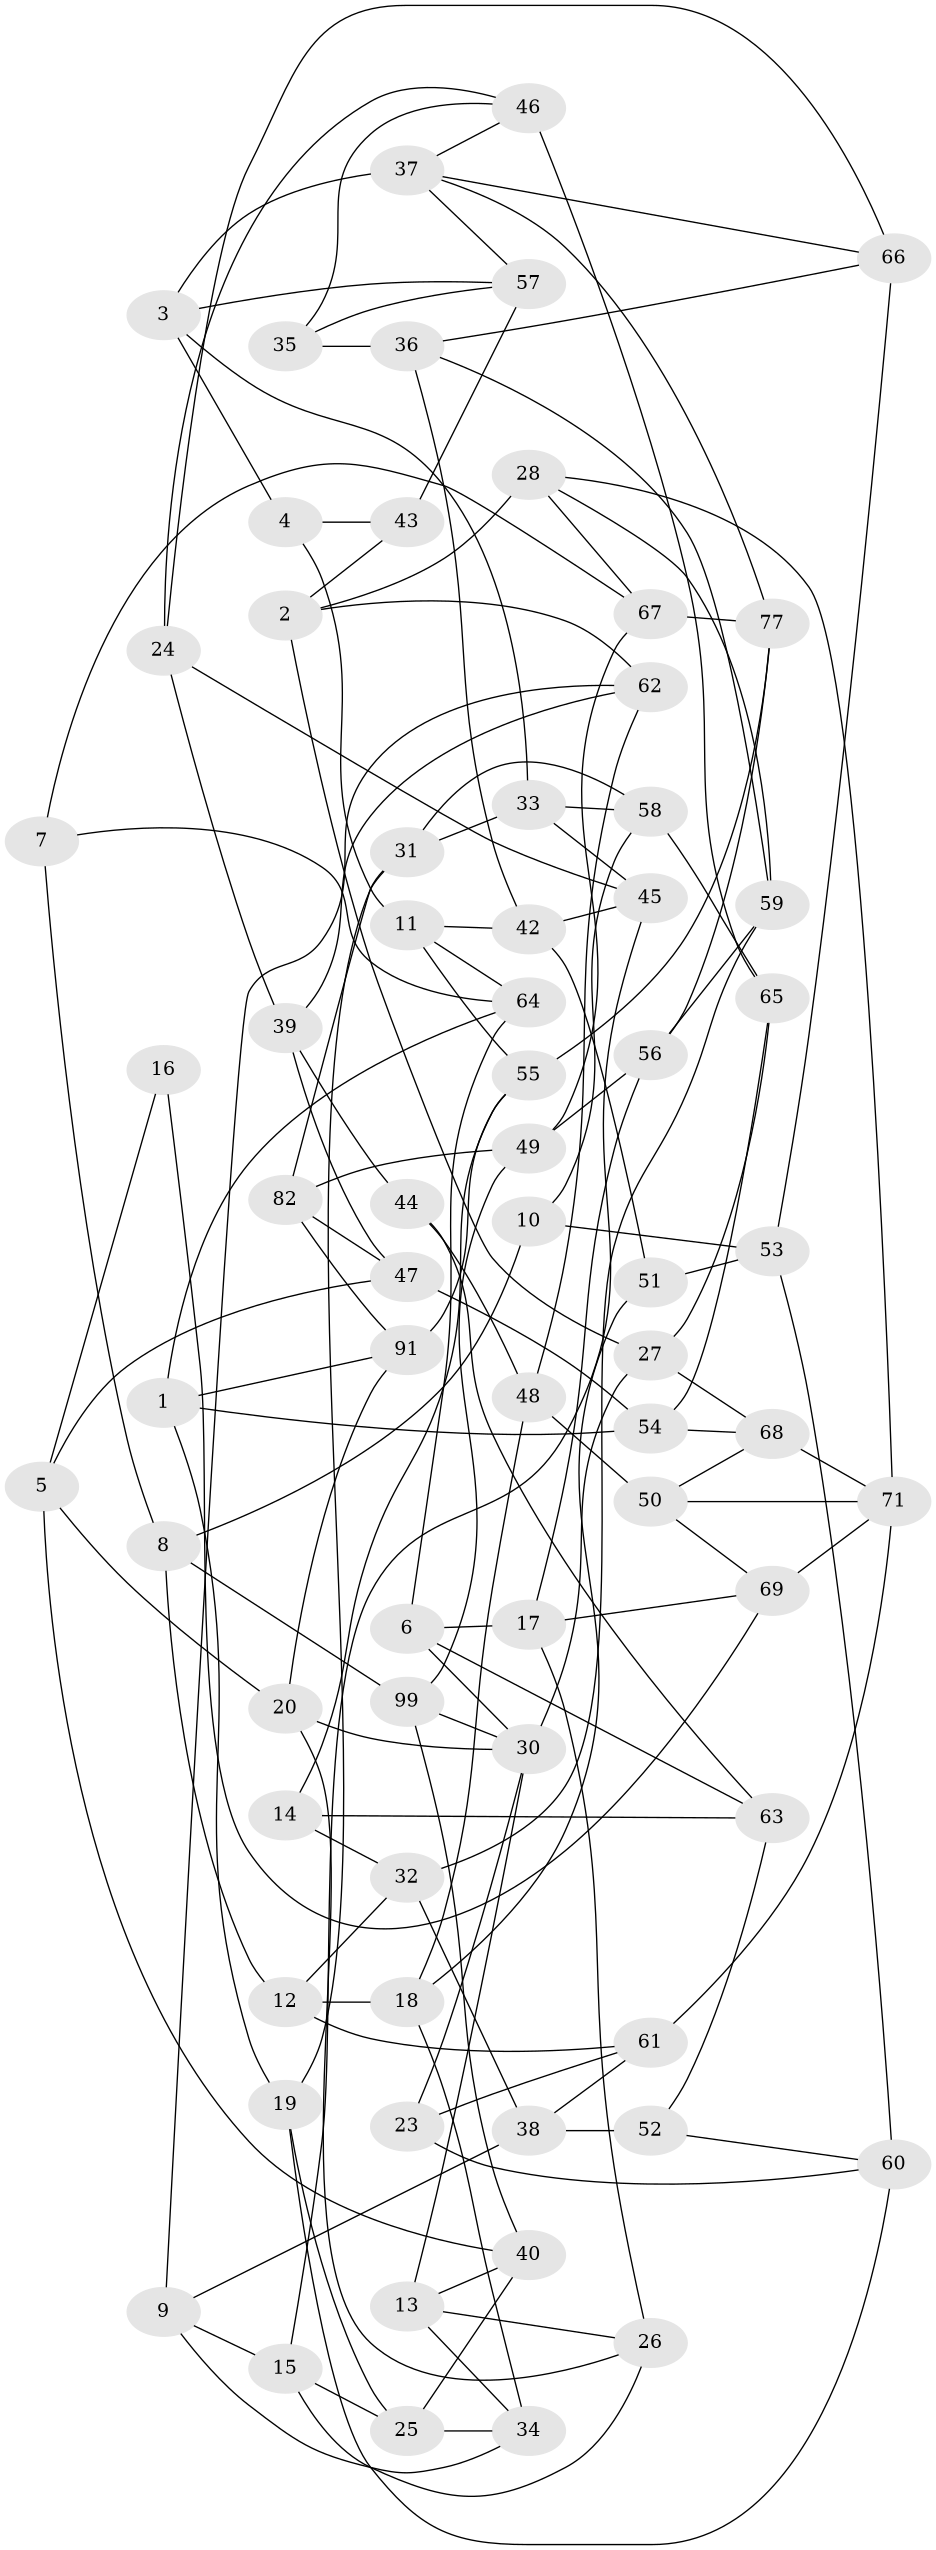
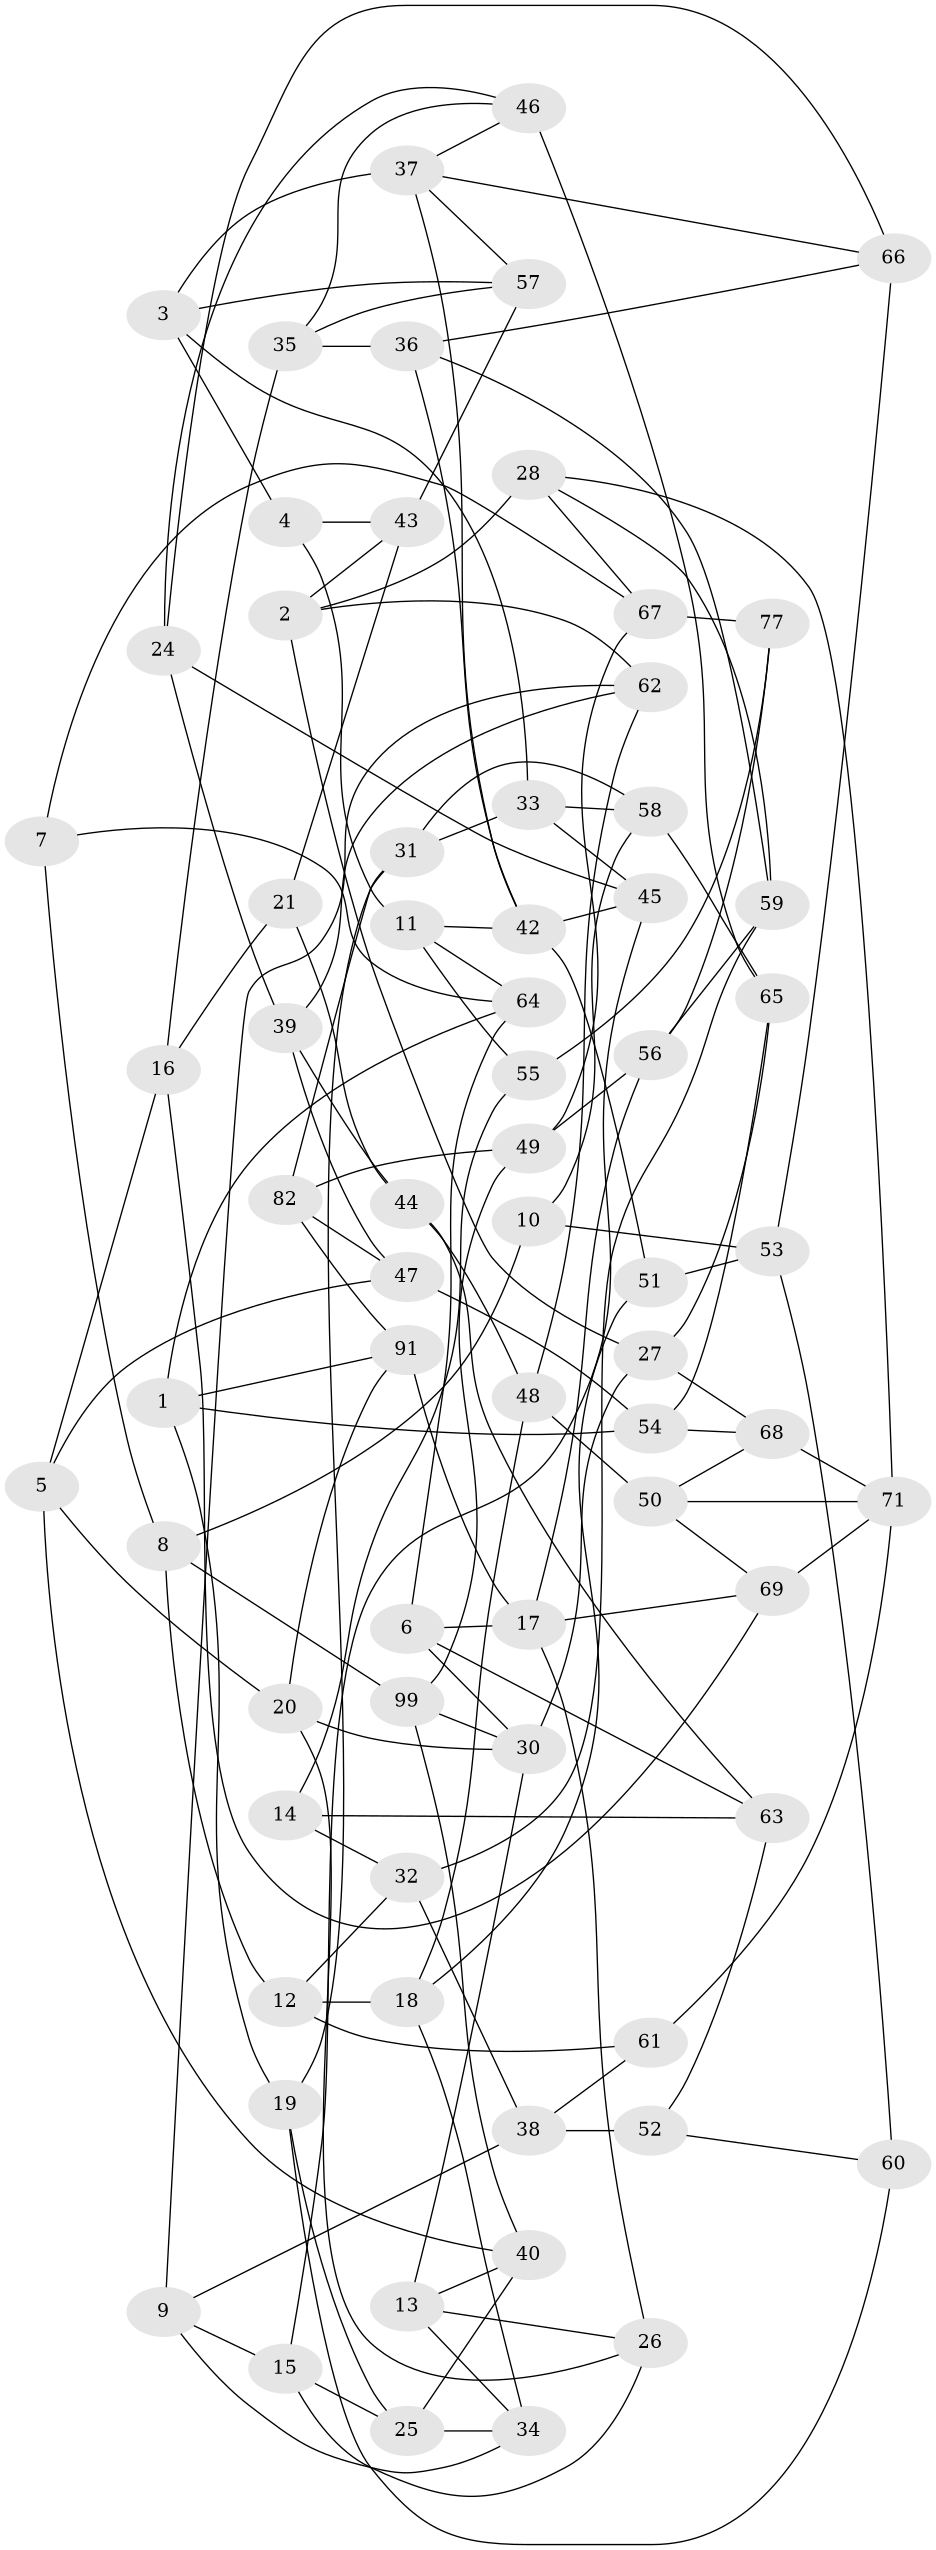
edge "37" -- "77": now "37" -- "42"
edge "35" -- "16": added
node "21": added
edge "55" -- "91": now "17" -- "91"
node "23": removed
